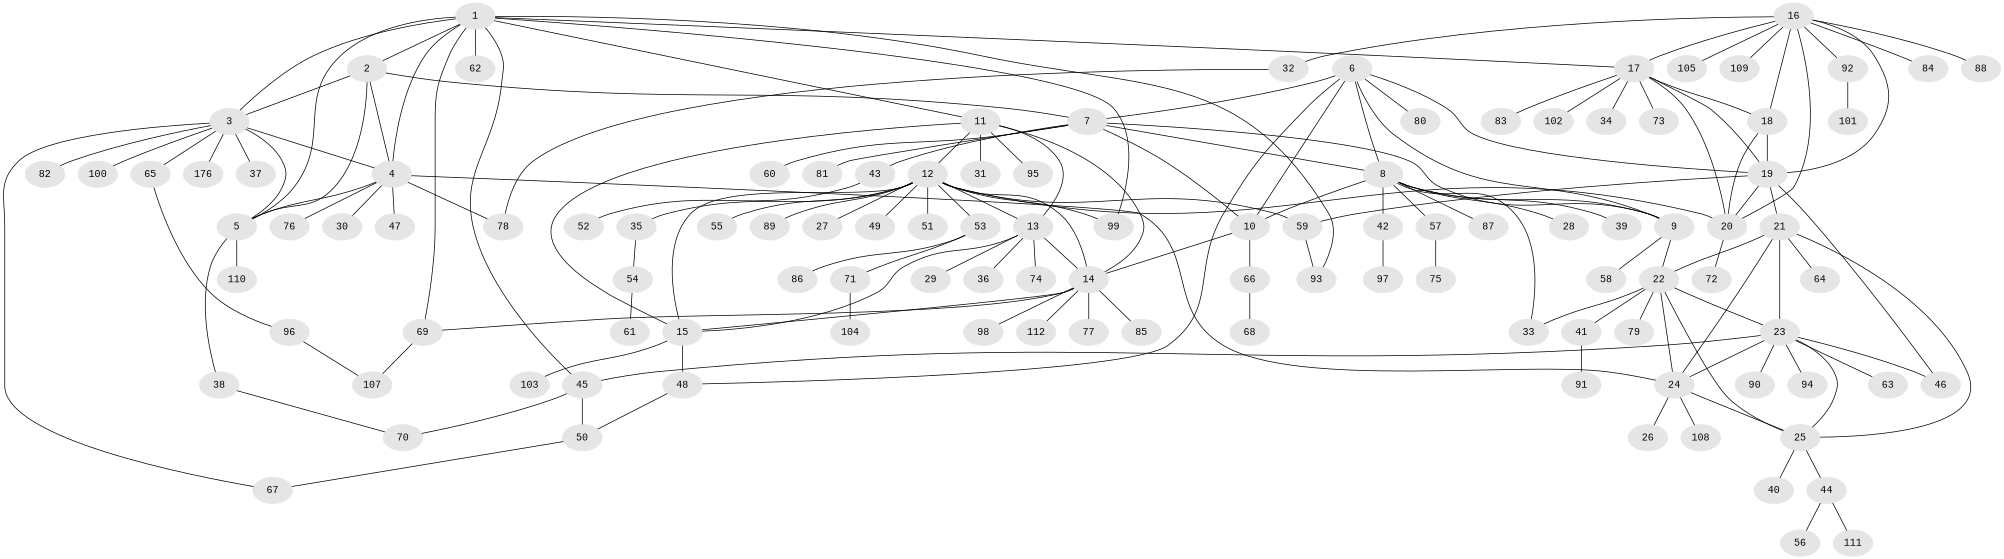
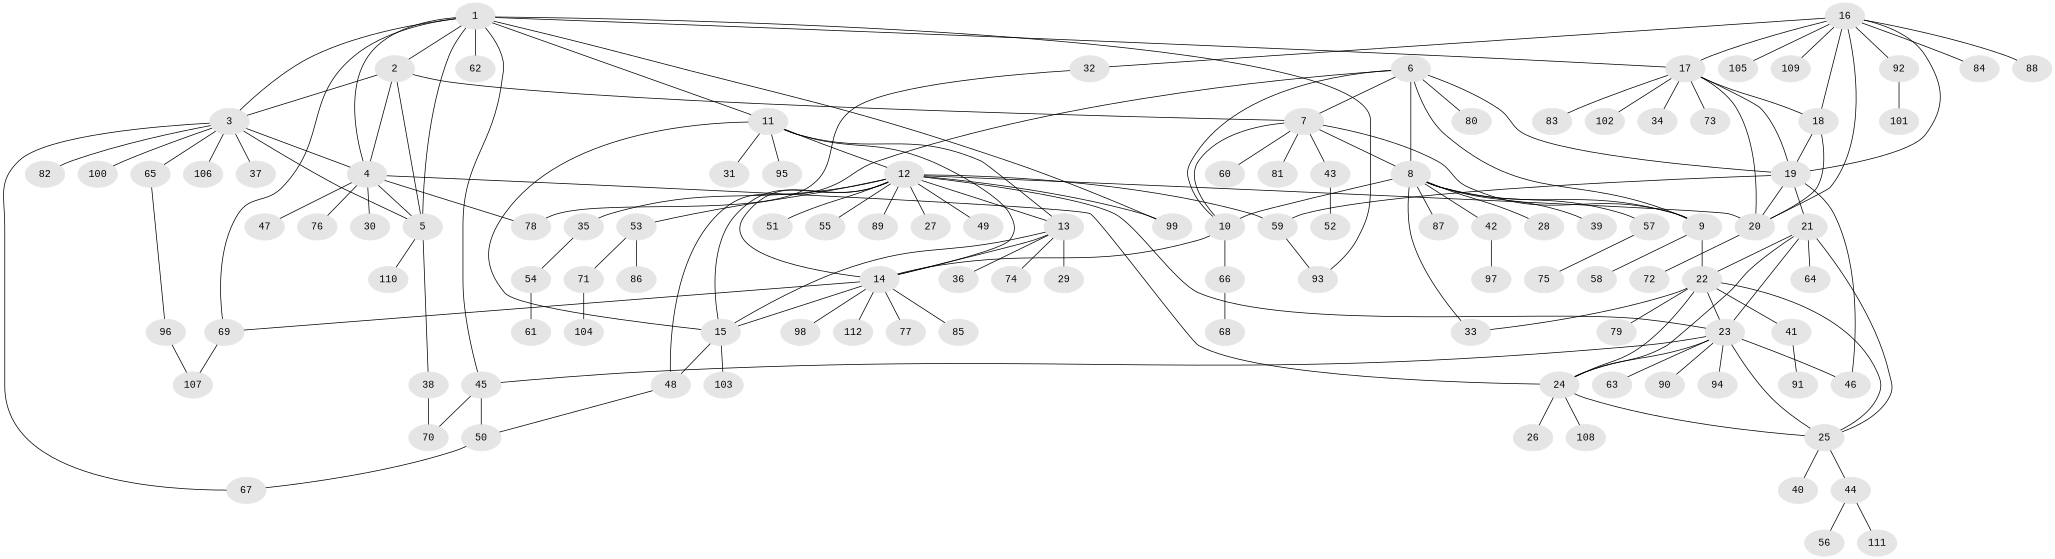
node "176": label "176" -> "106"
edge "12" -- "23": added
